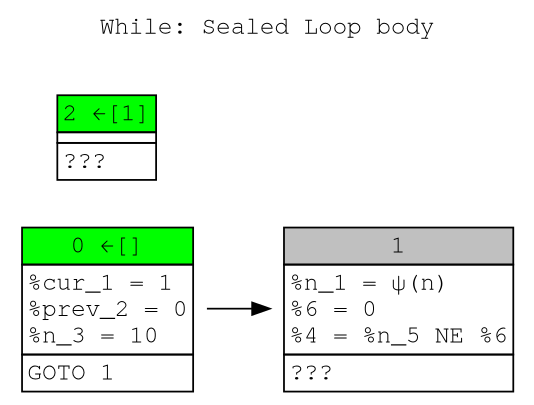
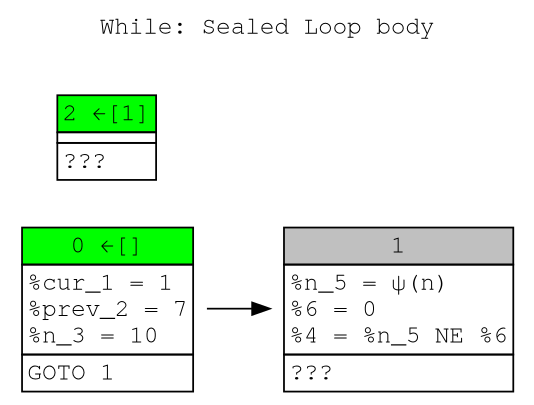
node "1": text "%n_1 = ψ(n)" -> "%n_5 = ψ(n)"
node "0 ←[]": text "%prev_2 = 0" -> "%prev_2 = 7"
